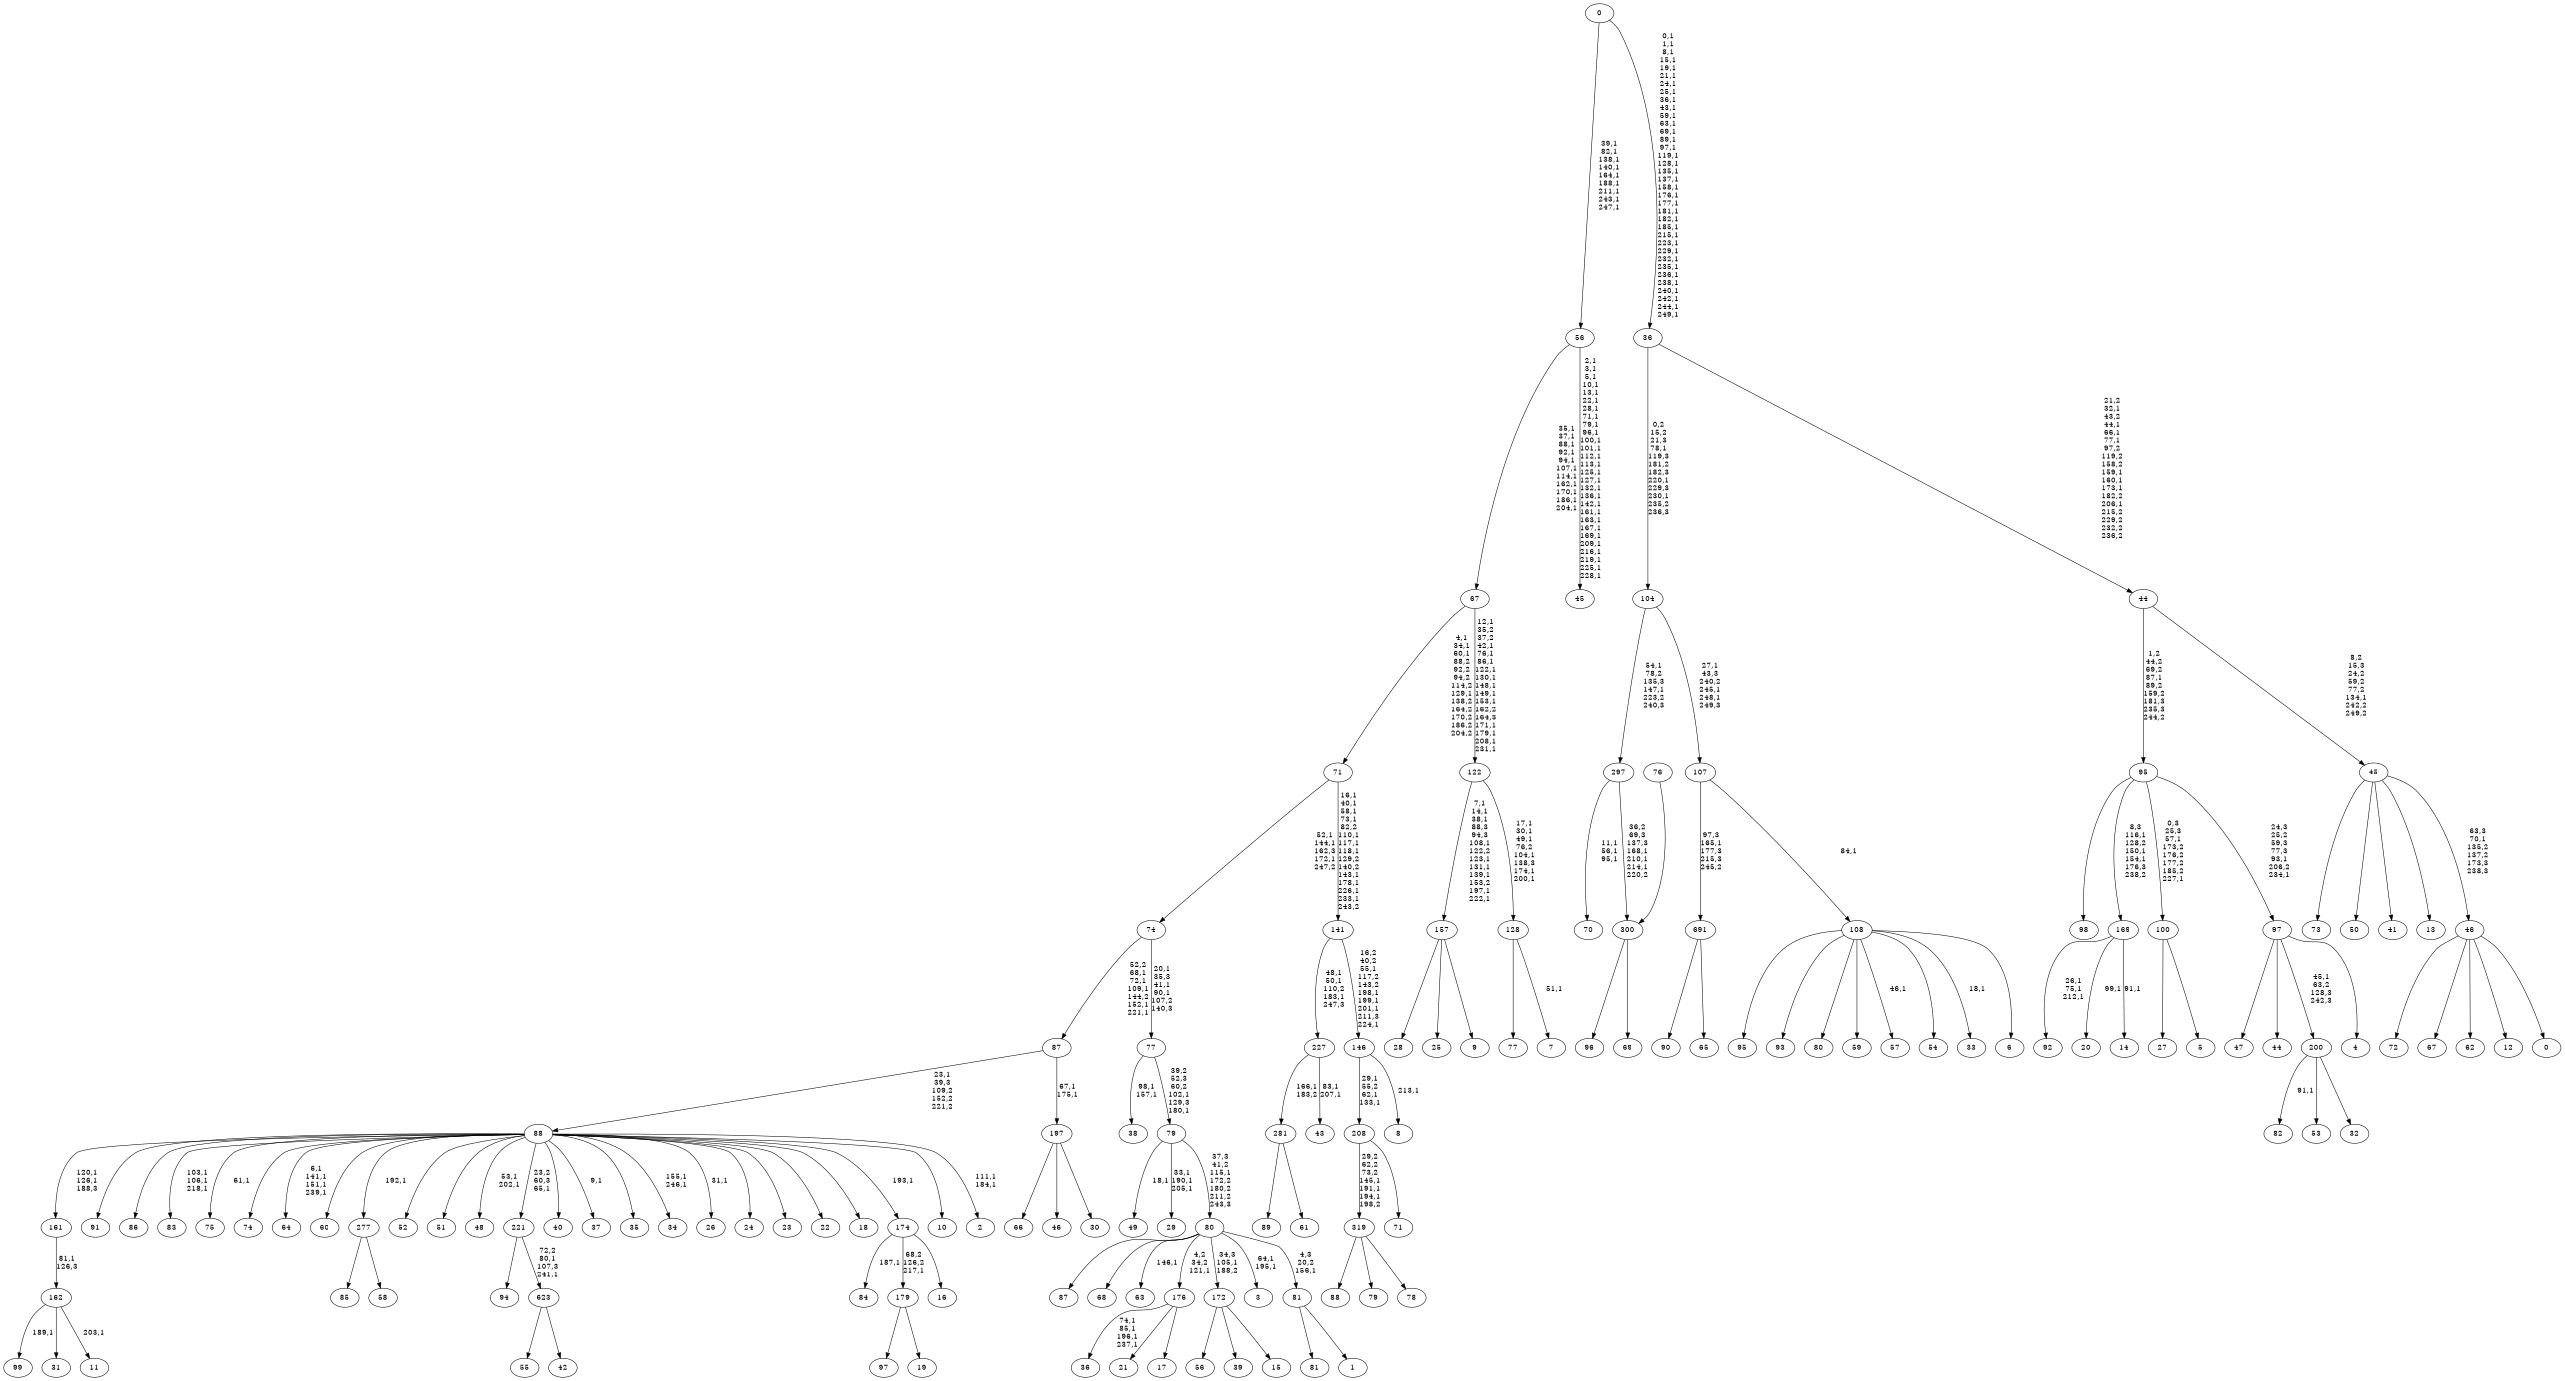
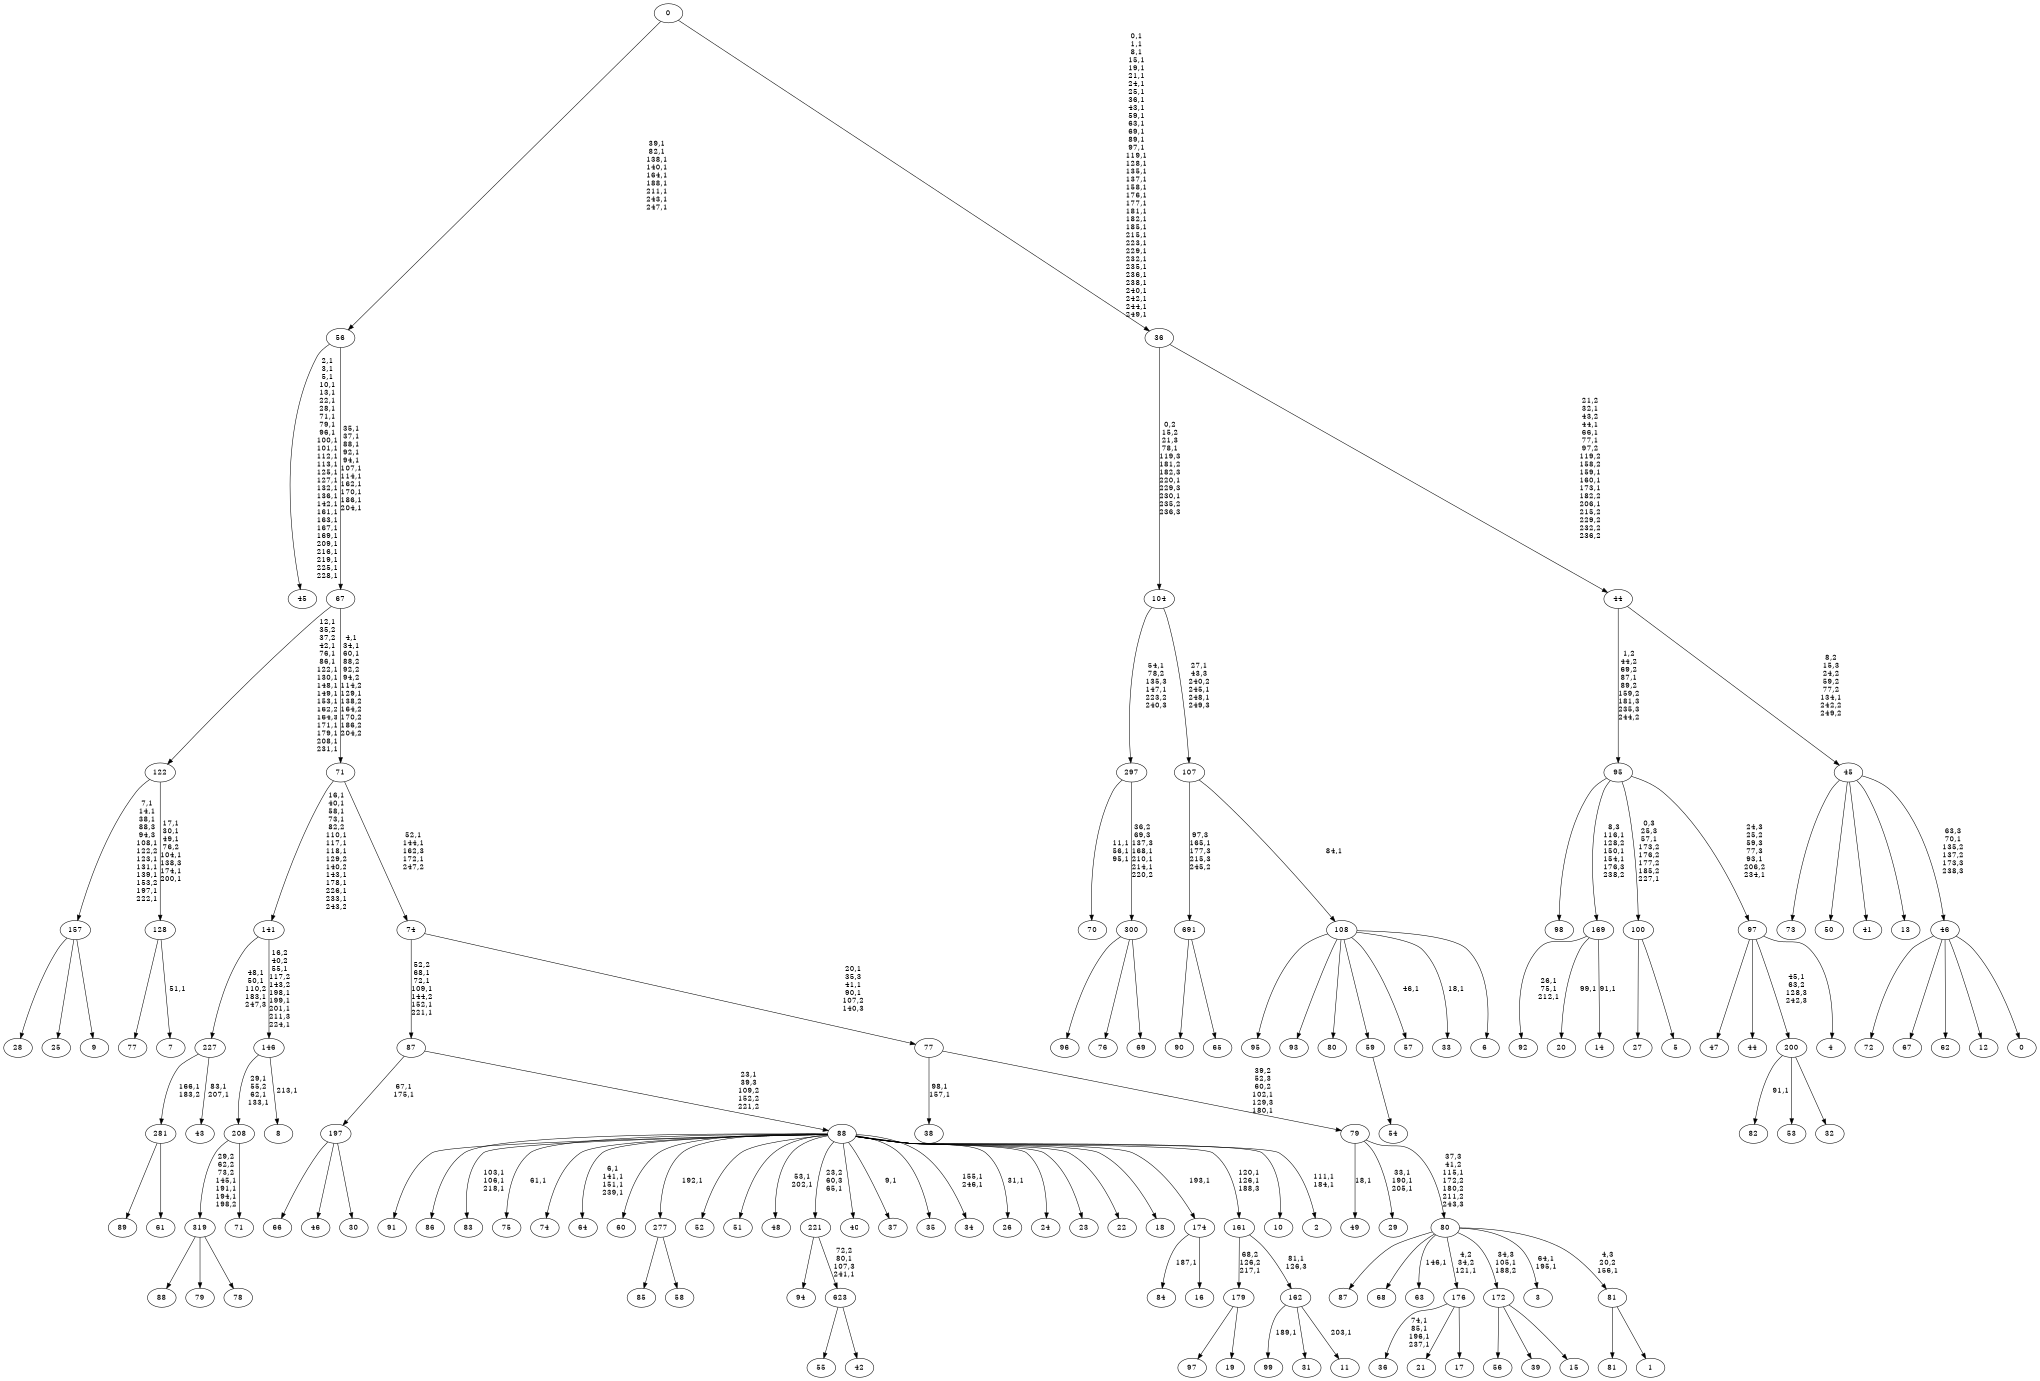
edge "76" -> "300": reversed
edge "108" -> "54": now "59" -> "54"
edge "174" -> "179": now "161" -> "179"
